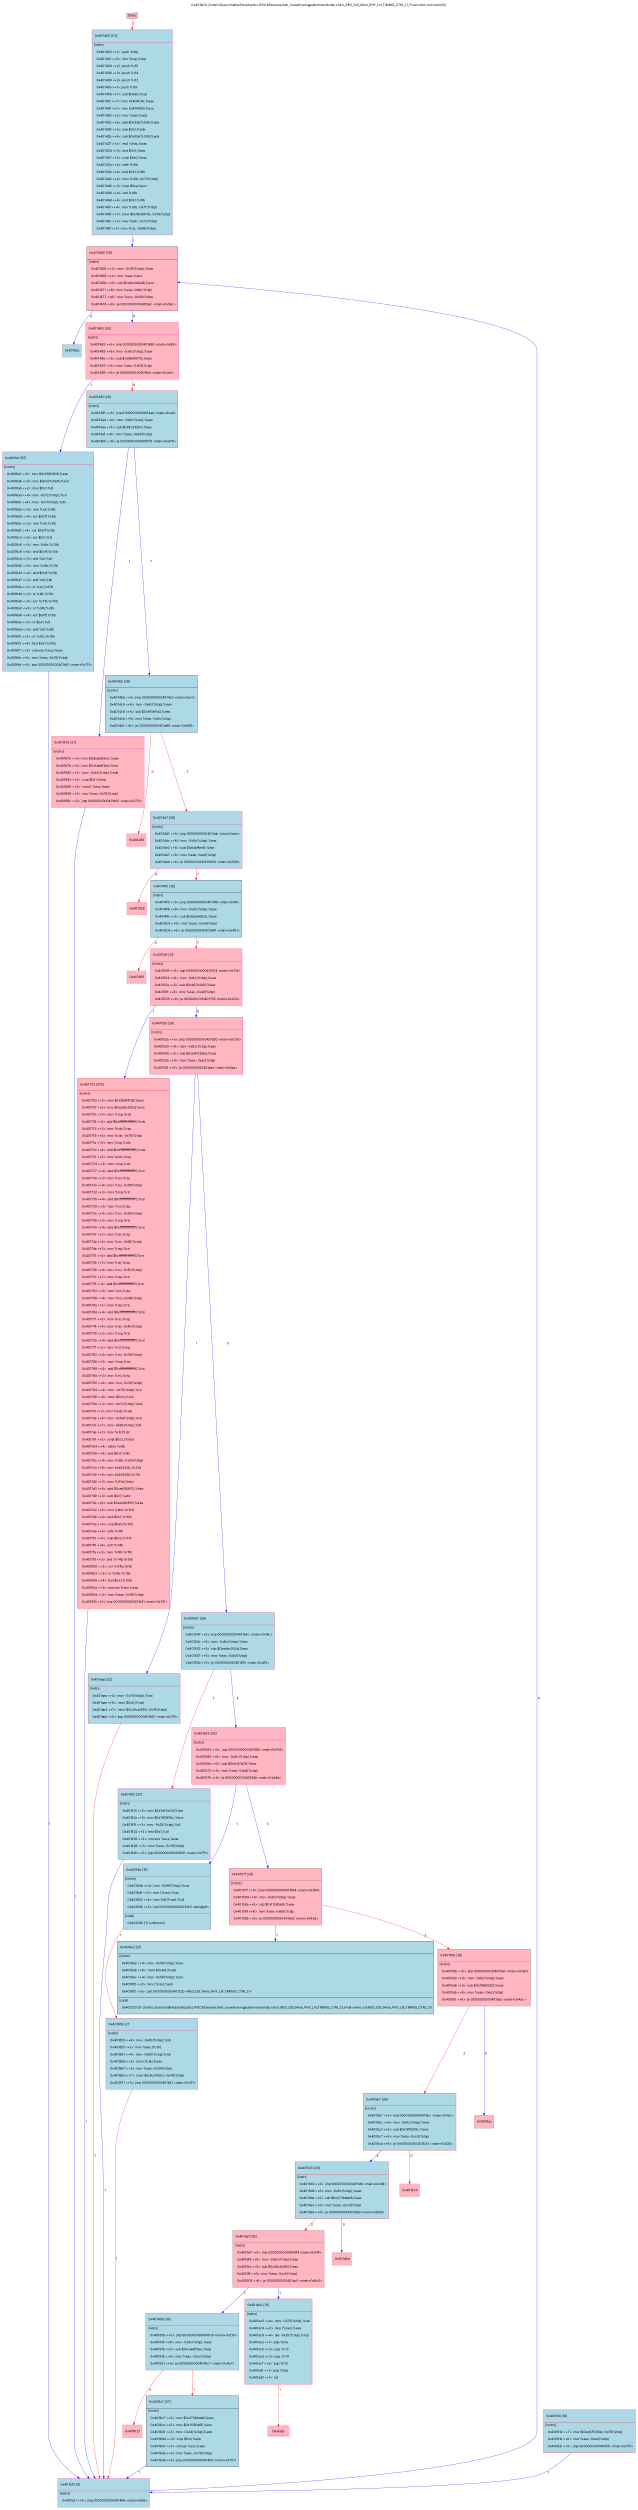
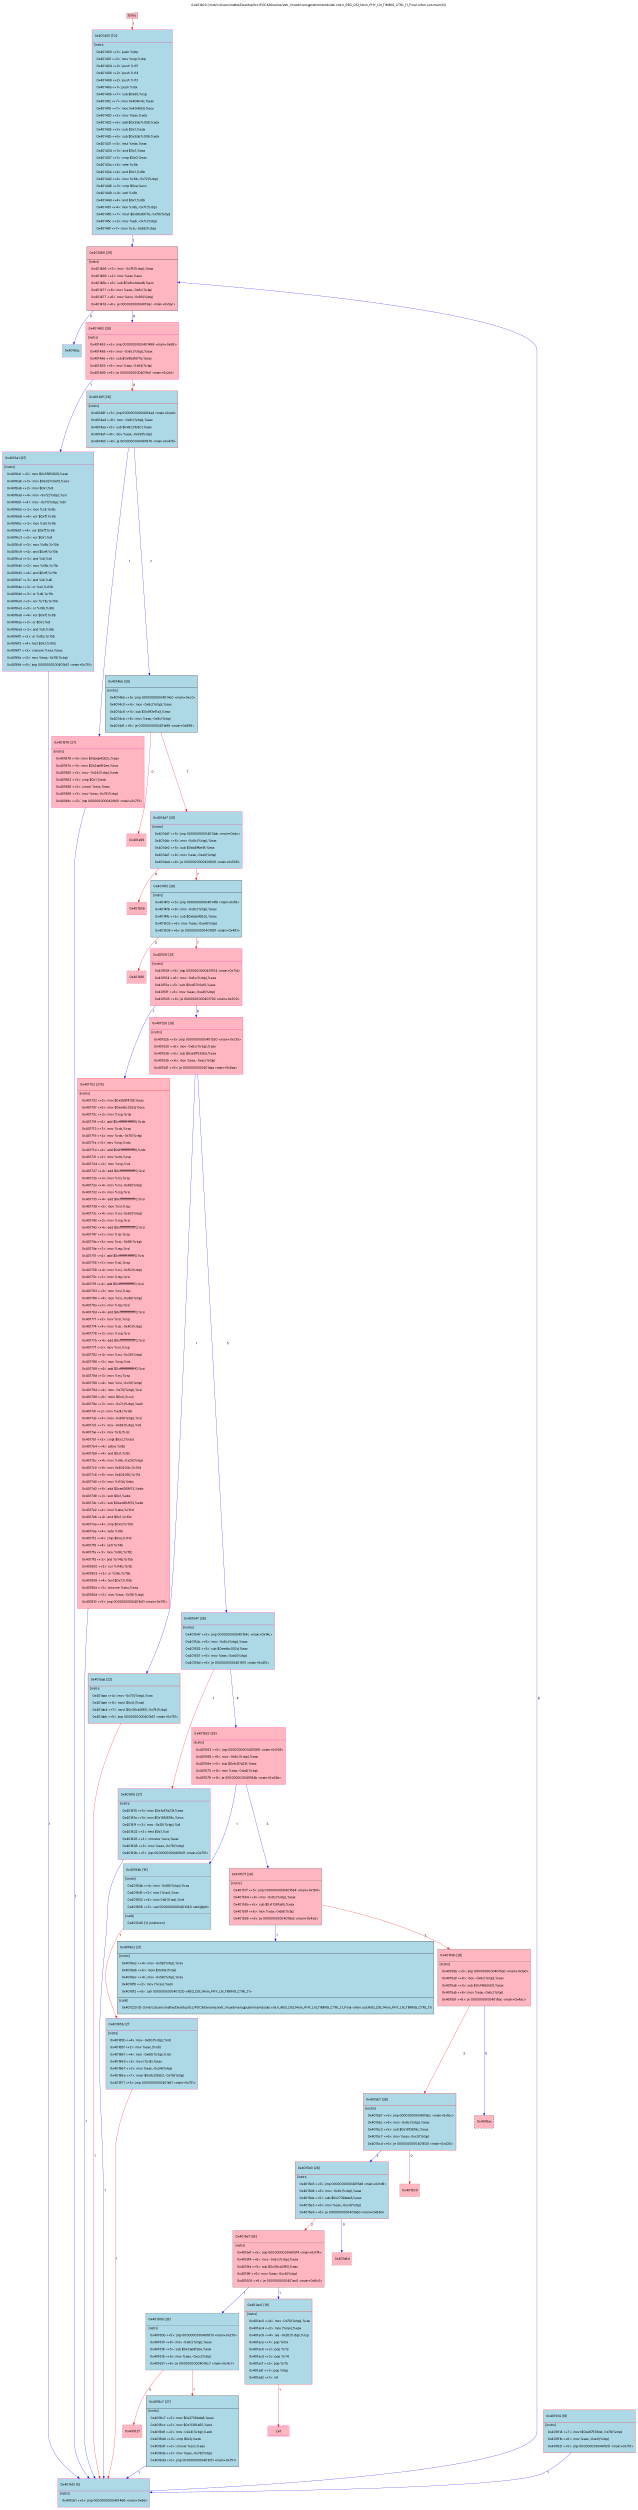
node "Desktop": label "Desktop" -> "Exit"
